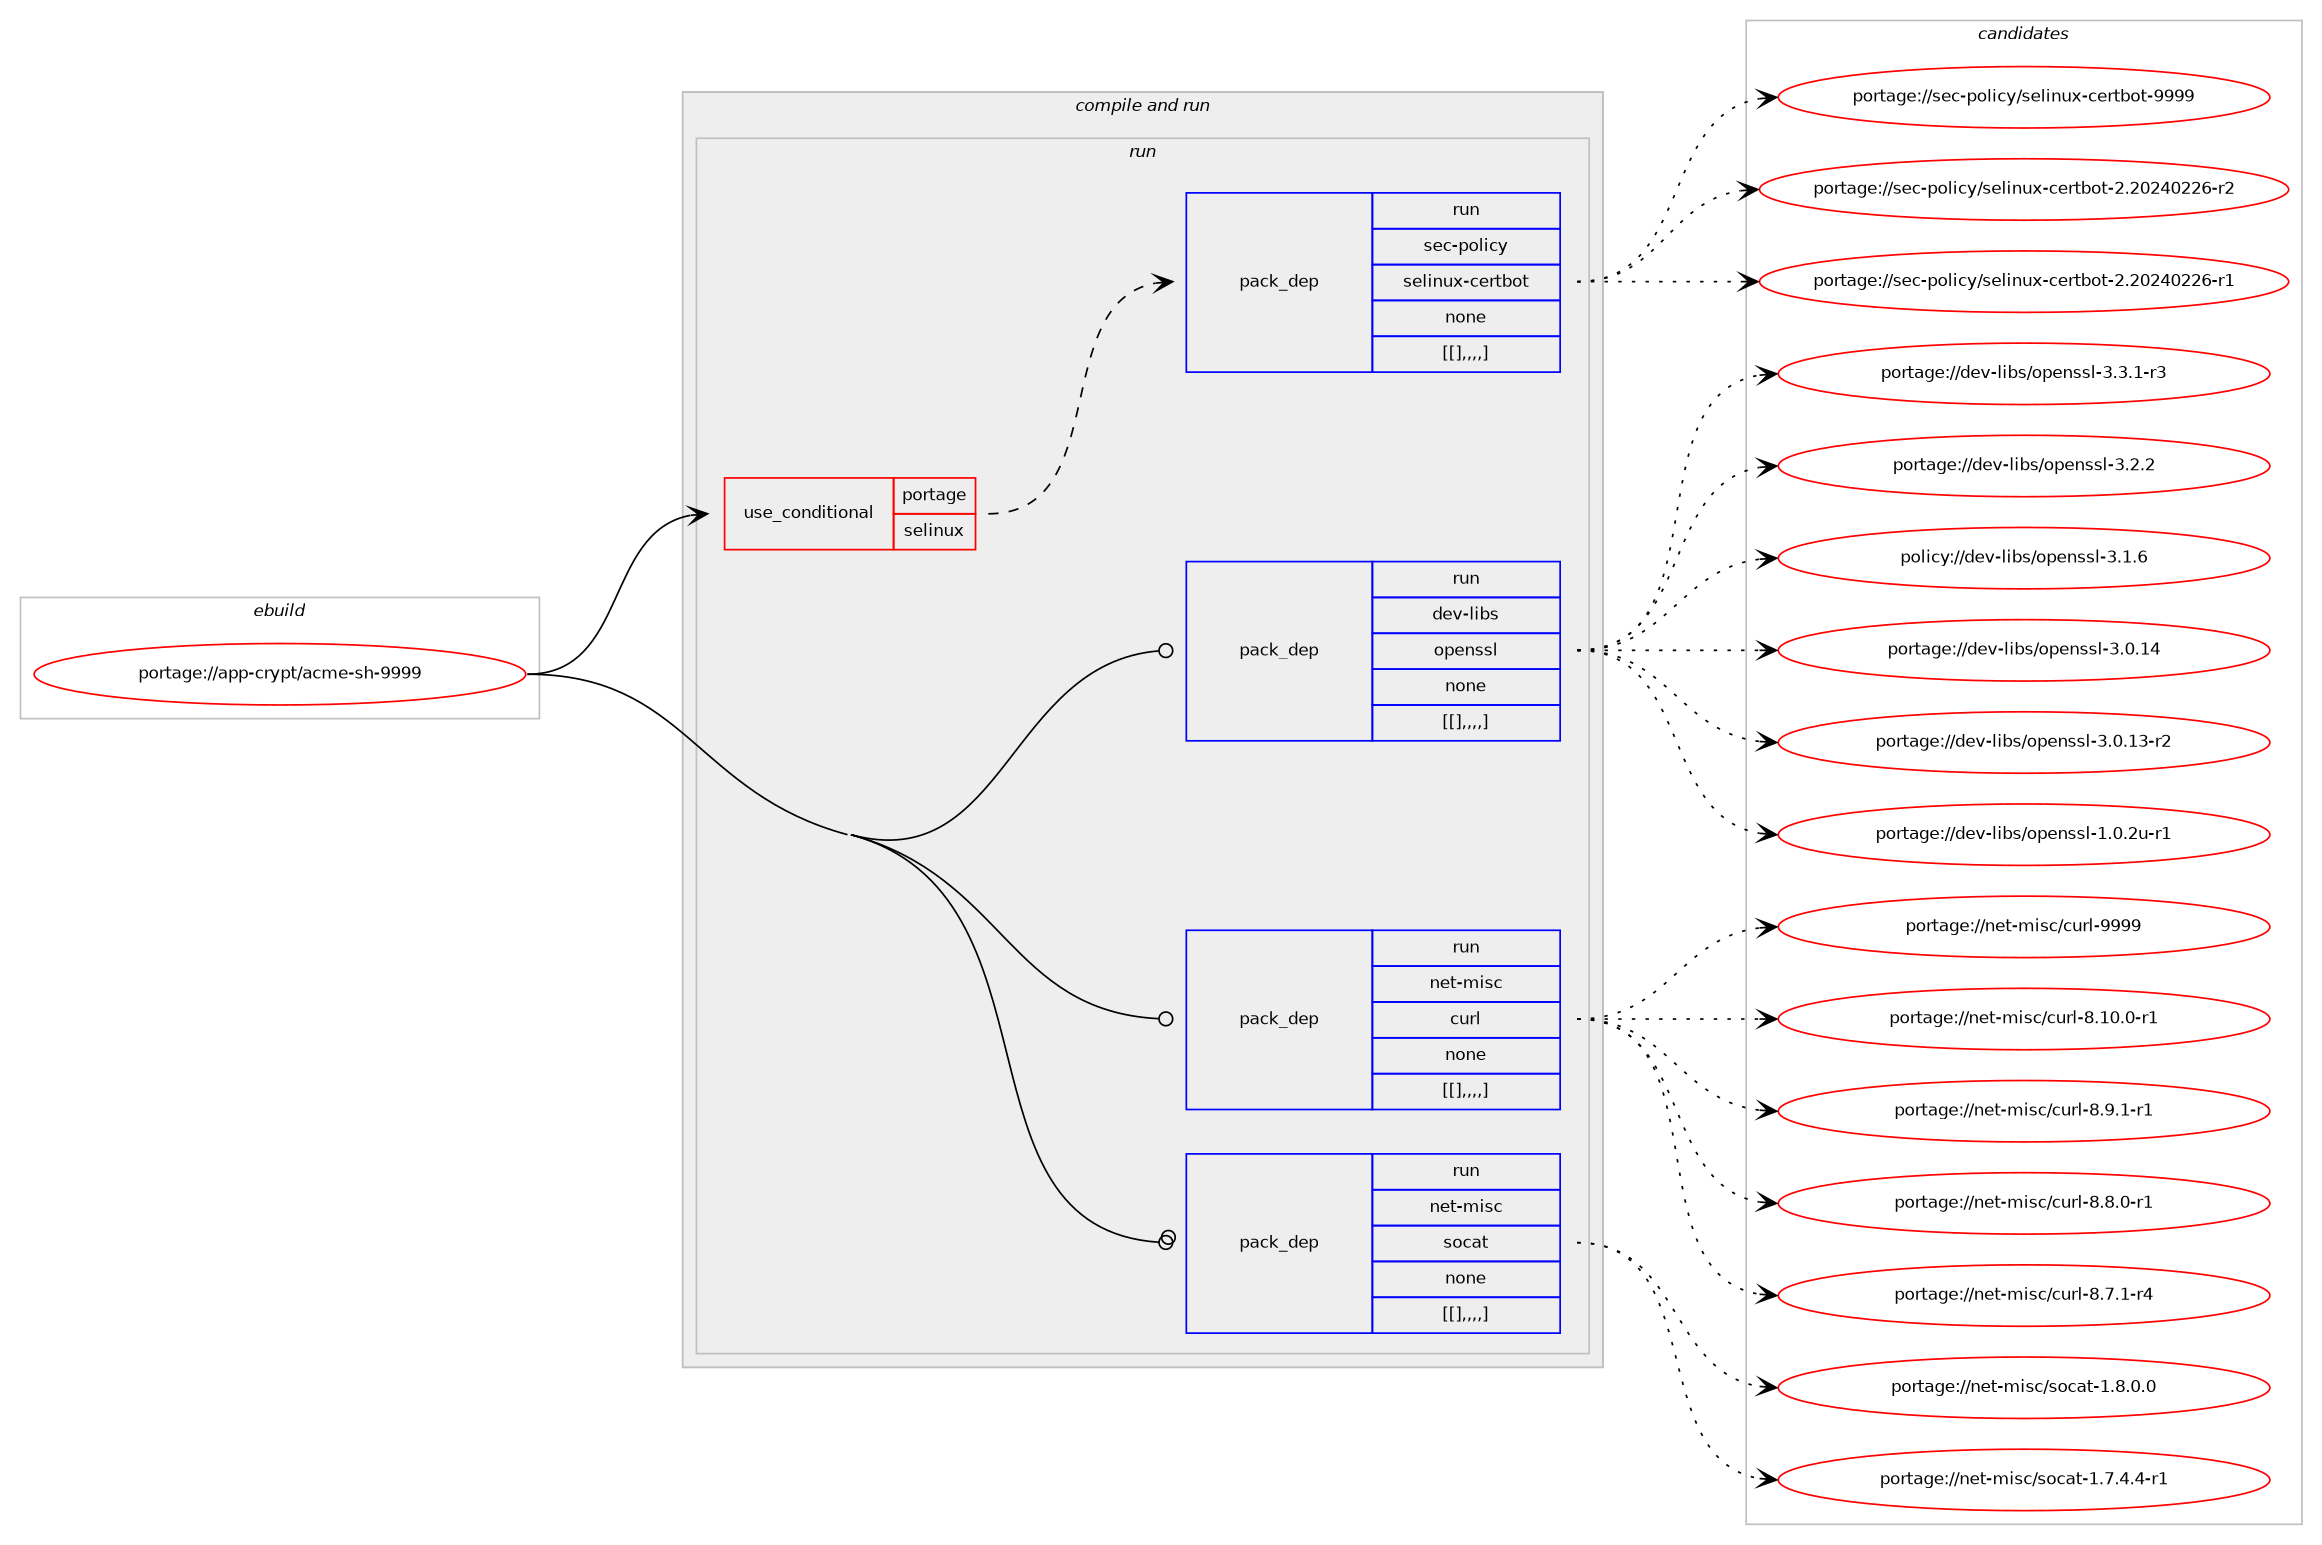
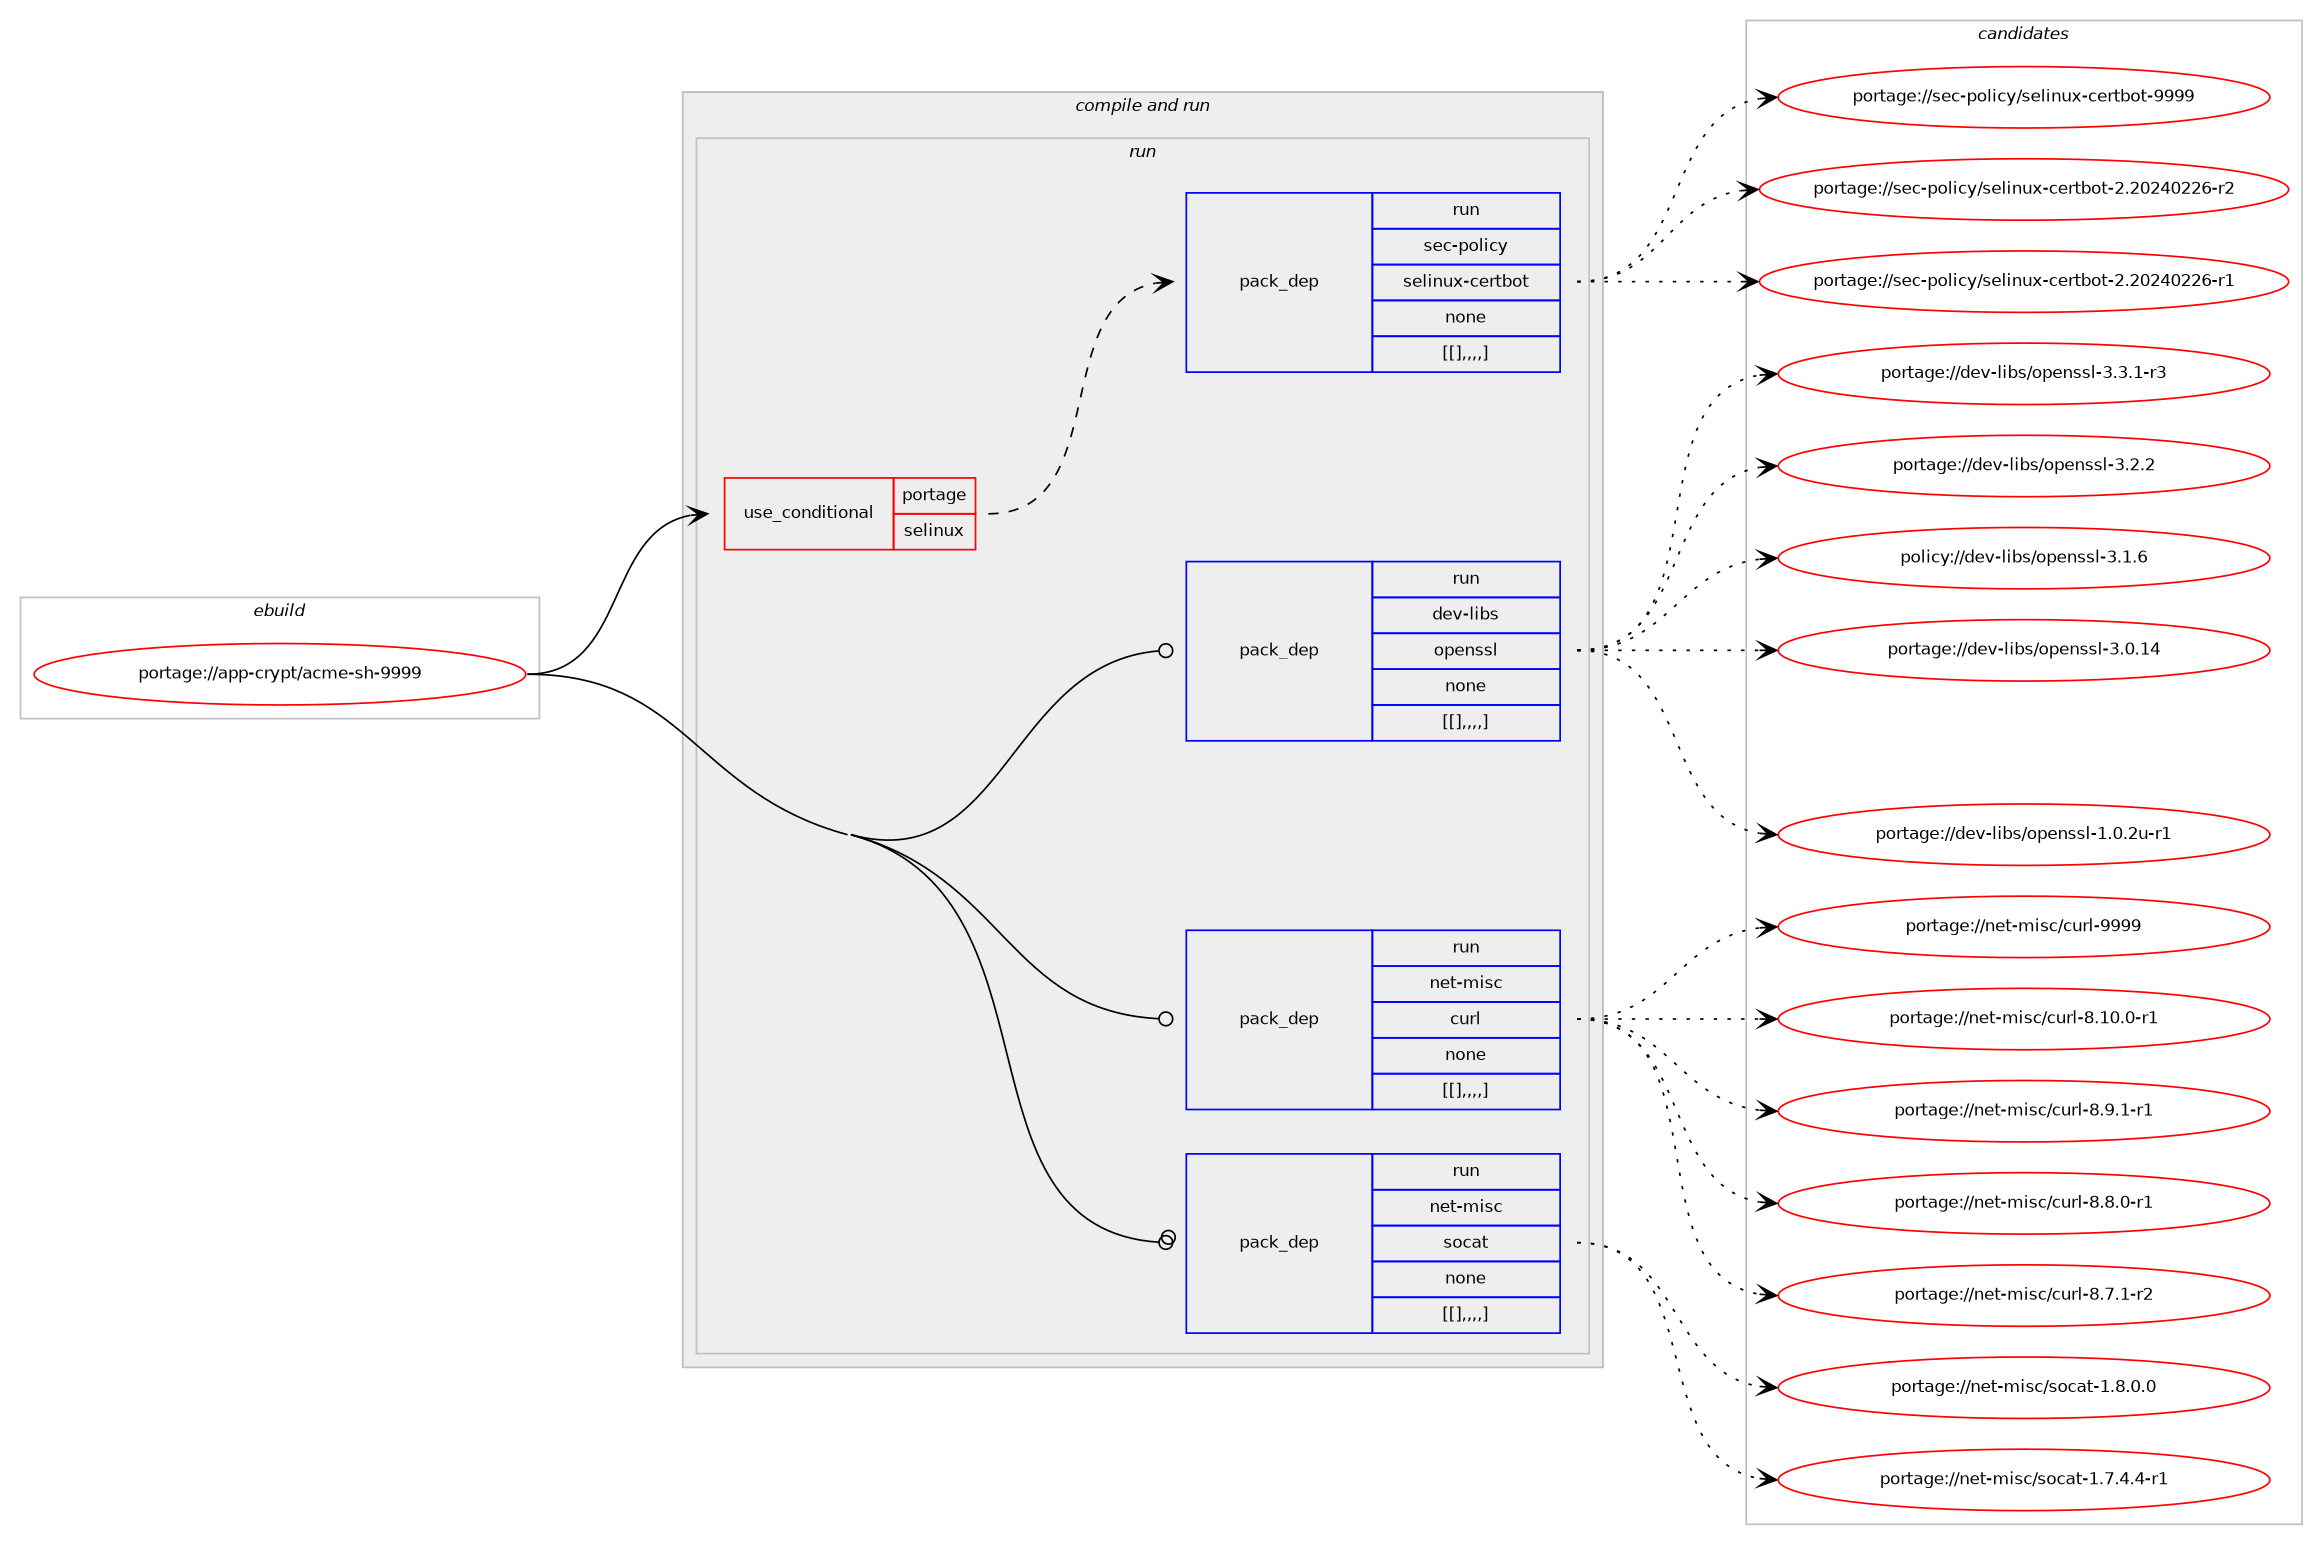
node "portage://dev-libs/openssl-3.0.13-r2": removed
node "portage://net-misc/curl-8.7.1-r4": label "portage://net-misc/curl-8.7.1-r4" -> "portage://net-misc/curl-8.7.1-r2"
